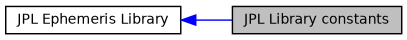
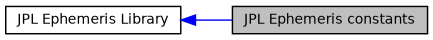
node "JPL Library constants": label "JPL Library constants" -> "JPL Ephemeris constants"
